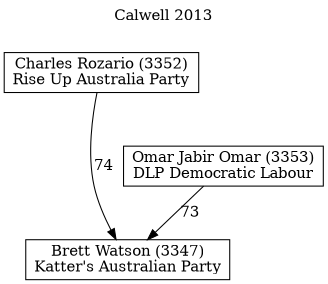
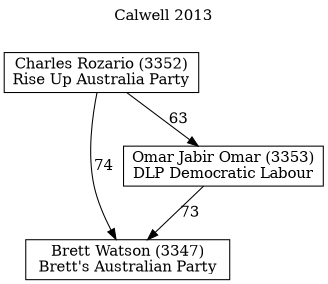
edge "Charles Rozario (3352) Rise Up Australia Party" -> "Omar Jabir Omar (3353) DLP Democratic Labour": added, label "63"
node "Brett Watson (3347) Katter's Australian Party": label "Brett Watson (3347) Katter's Australian Party" -> "Brett Watson (3347) Brett's Australian Party"
